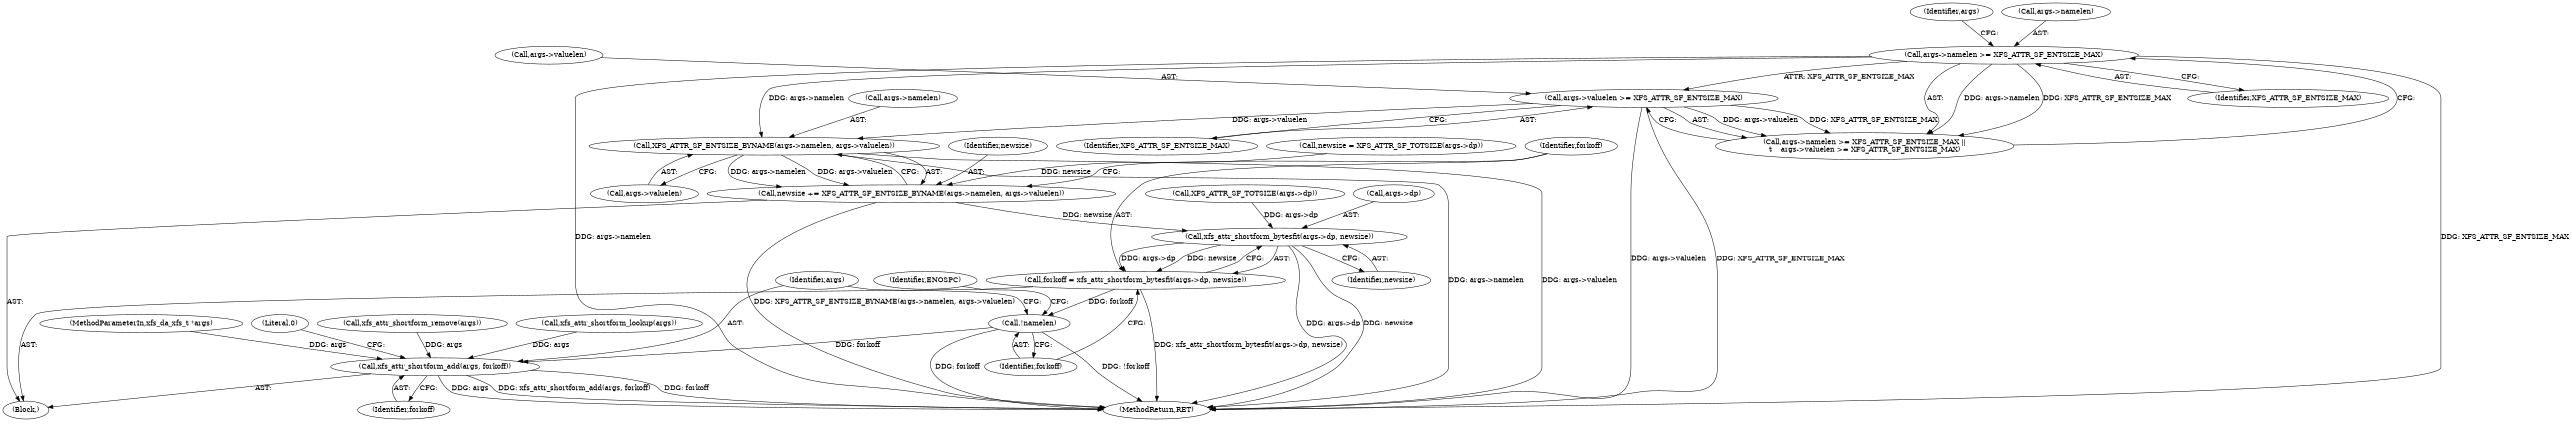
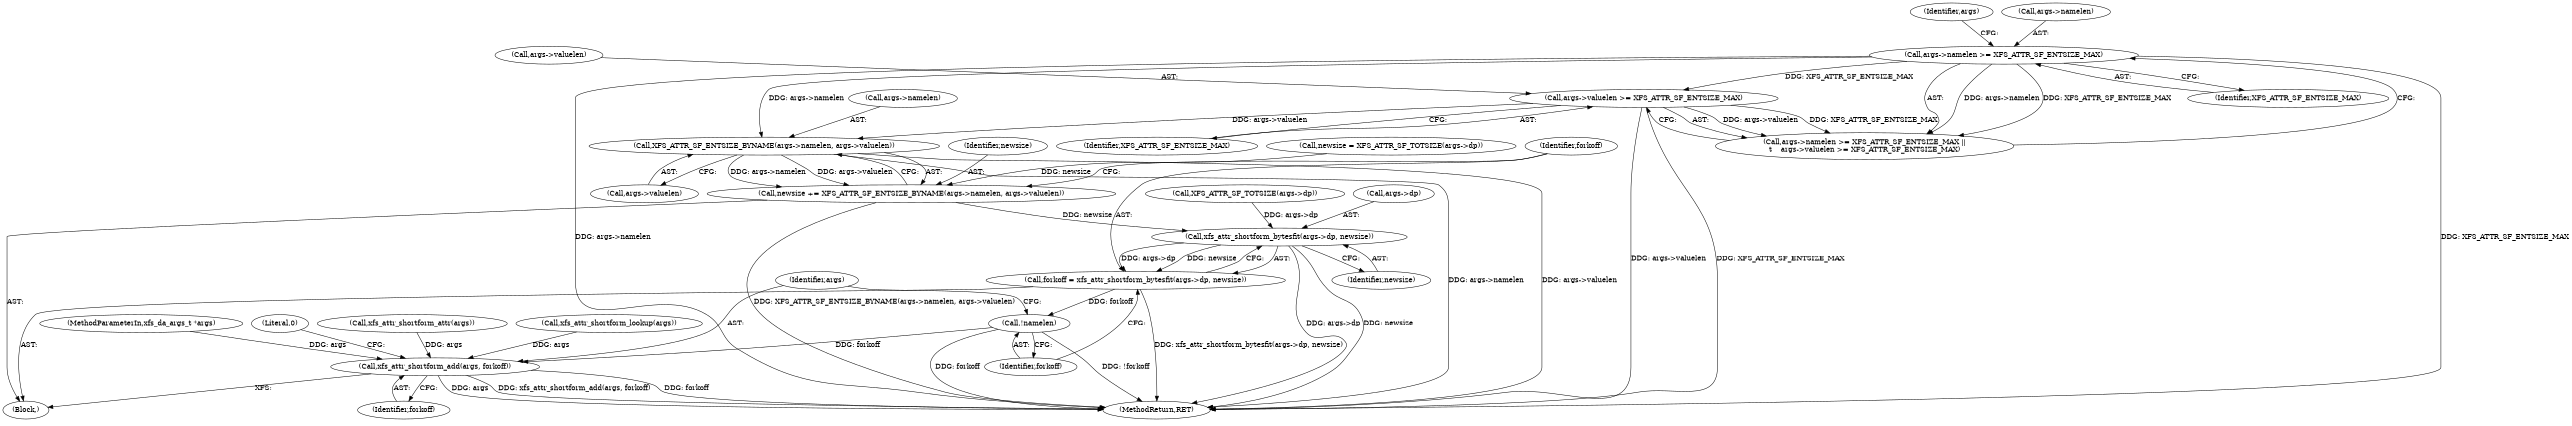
edge "(Call,args->namelen >= XFS_ATTR_SF_ENTSIZE_MAX)" -> "(Call,args->valuelen >= XFS_ATTR_SF_ENTSIZE_MAX)": label "ATTR: XFS_ATTR_SF_ENTSIZE_MAX" -> "DDG: XFS_ATTR_SF_ENTSIZE_MAX"
node "(Identifier,ENOSPC)": removed
node "(MethodParameterIn,xfs_da_xfs_t *args)": label "(MethodParameterIn,xfs_da_xfs_t *args)" -> "(MethodParameterIn,xfs_da_args_t *args)"
node "(Call,xfs_attr_shortform_remove(args))": label "(Call,xfs_attr_shortform_remove(args))" -> "(Call,xfs_attr_shortform_attr(args))"
edge "(Call,xfs_attr_shortform_add(args, forkoff))" -> "(Block,)": label "AST: " -> "XFS: "
